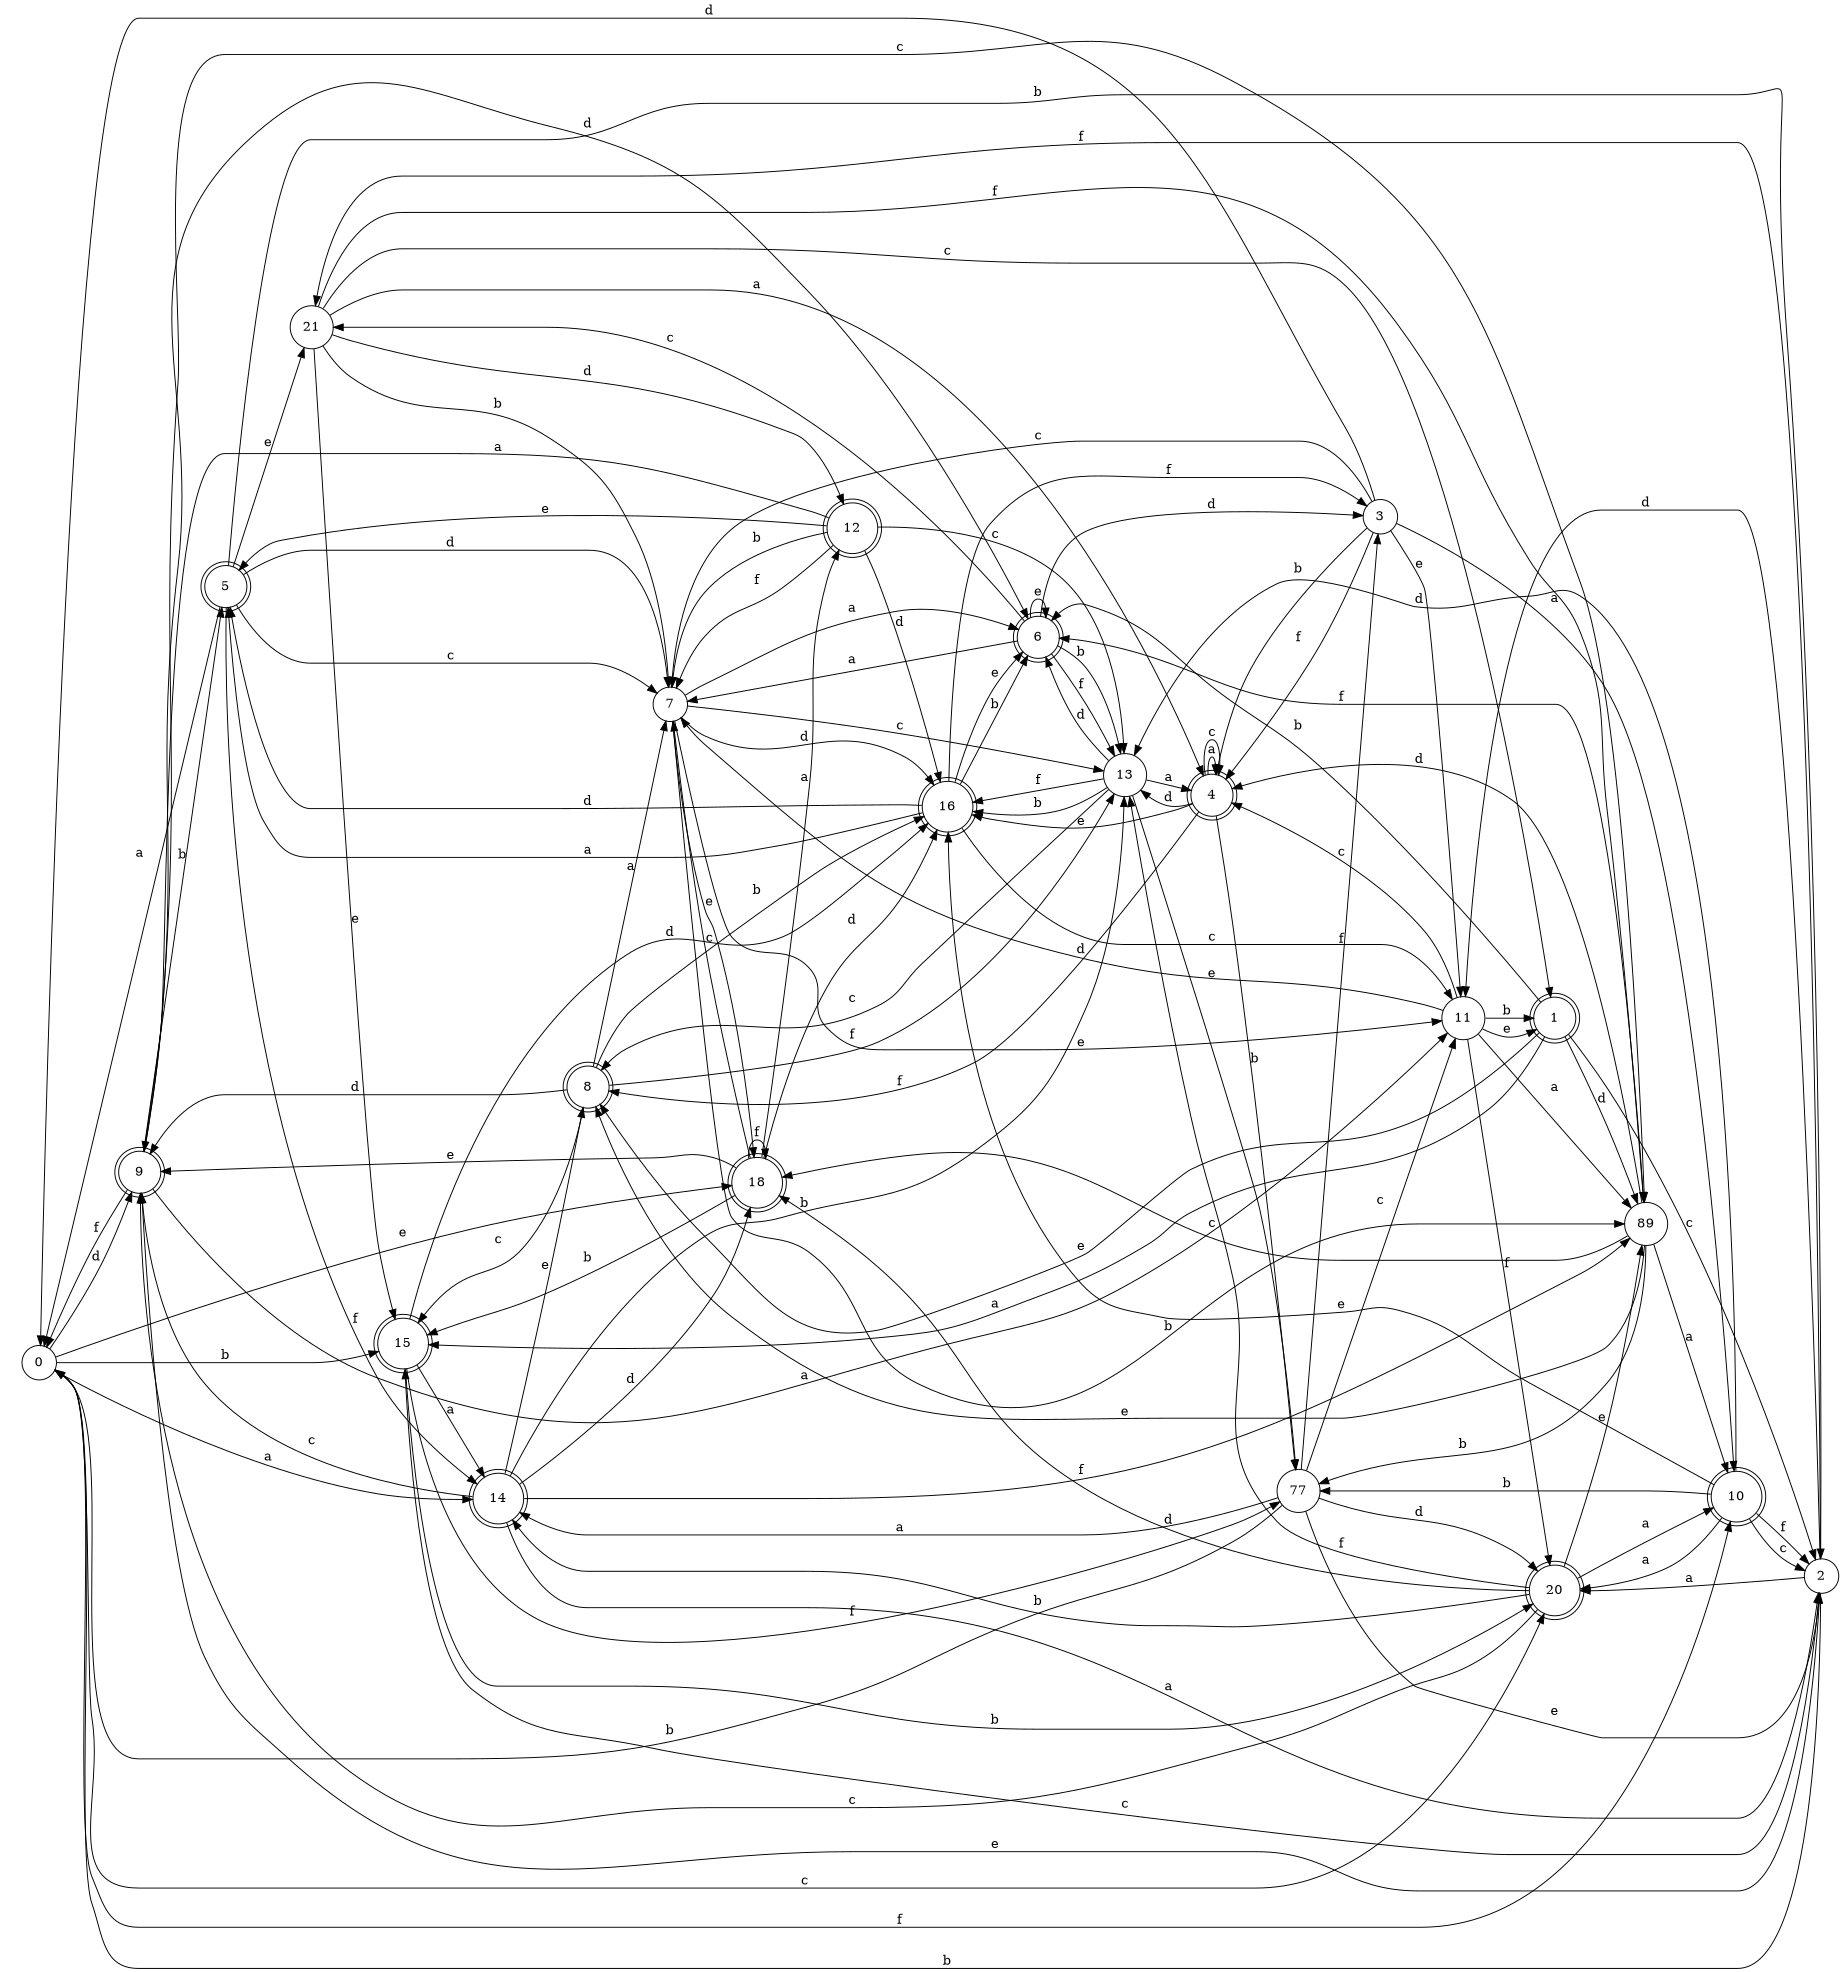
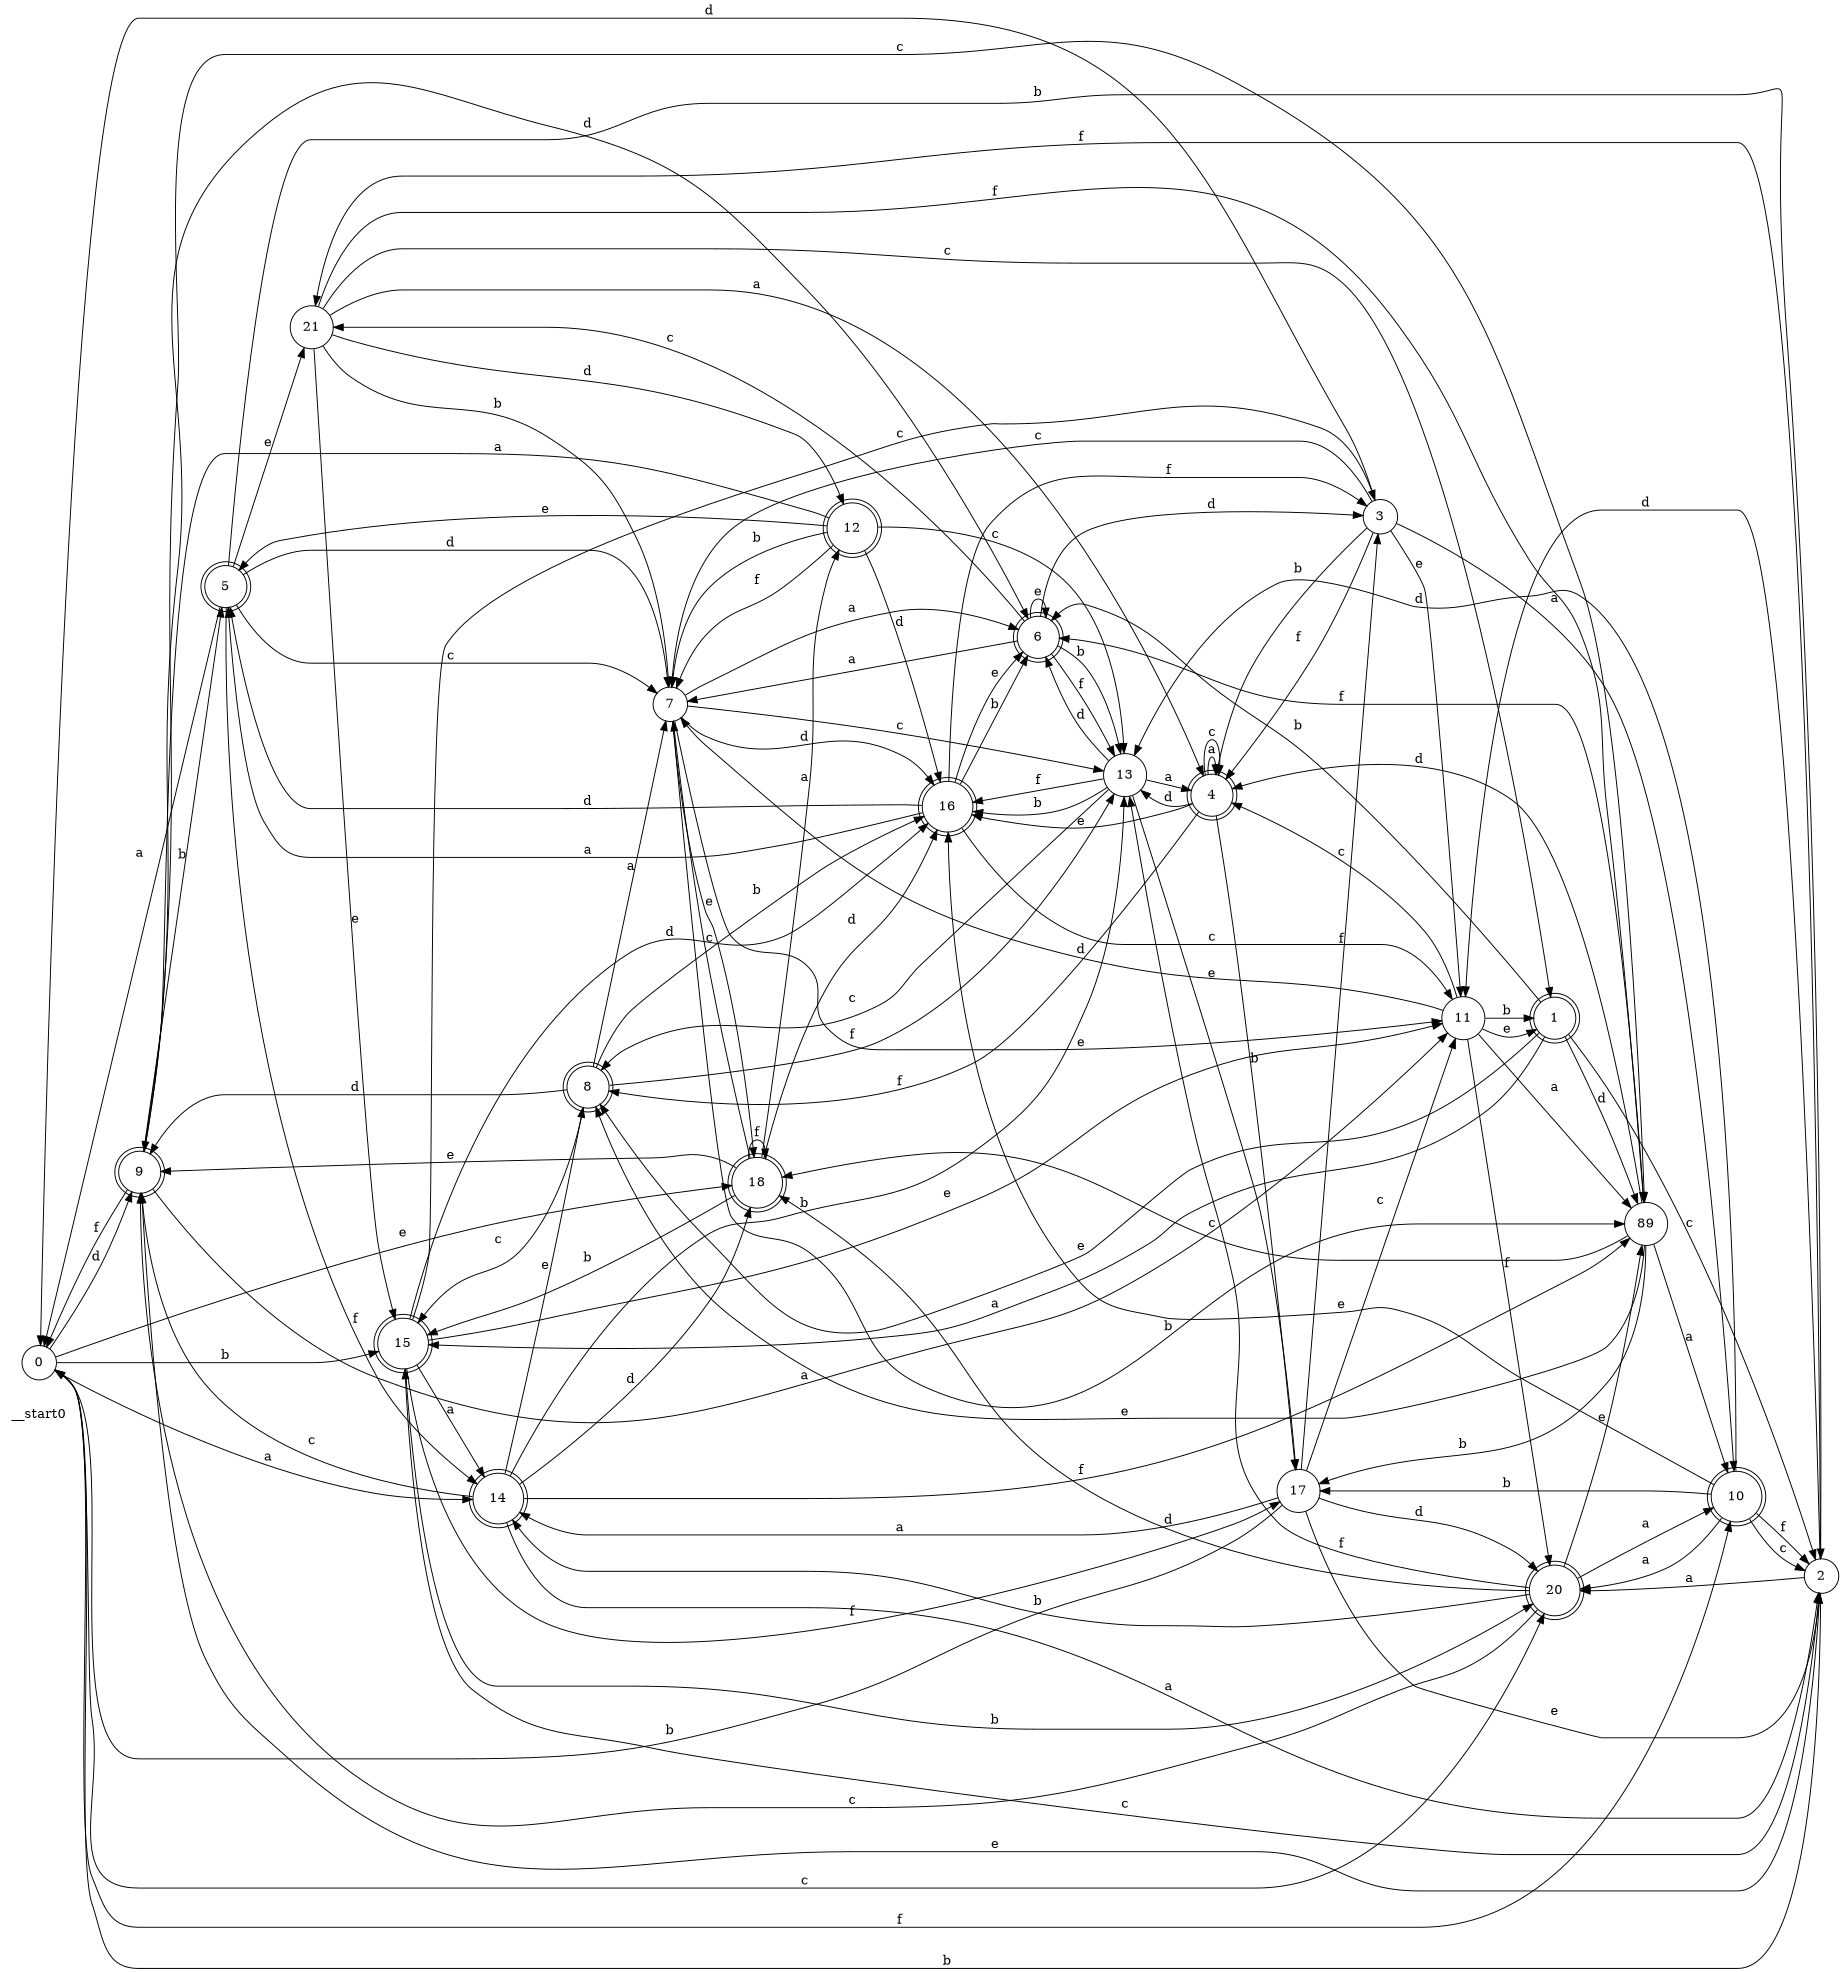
edge "15" -> "3": added, label "c"
edge "15" -> "11": added, label "e"
node "__start0": added
node "77": label "77" -> "17"
